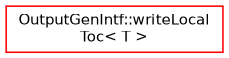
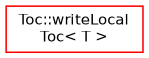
node "OutputGenIntf::writeLocal Toc< T >": label "OutputGenIntf::writeLocal Toc< T >" -> "Toc::writeLocal Toc< T >"
